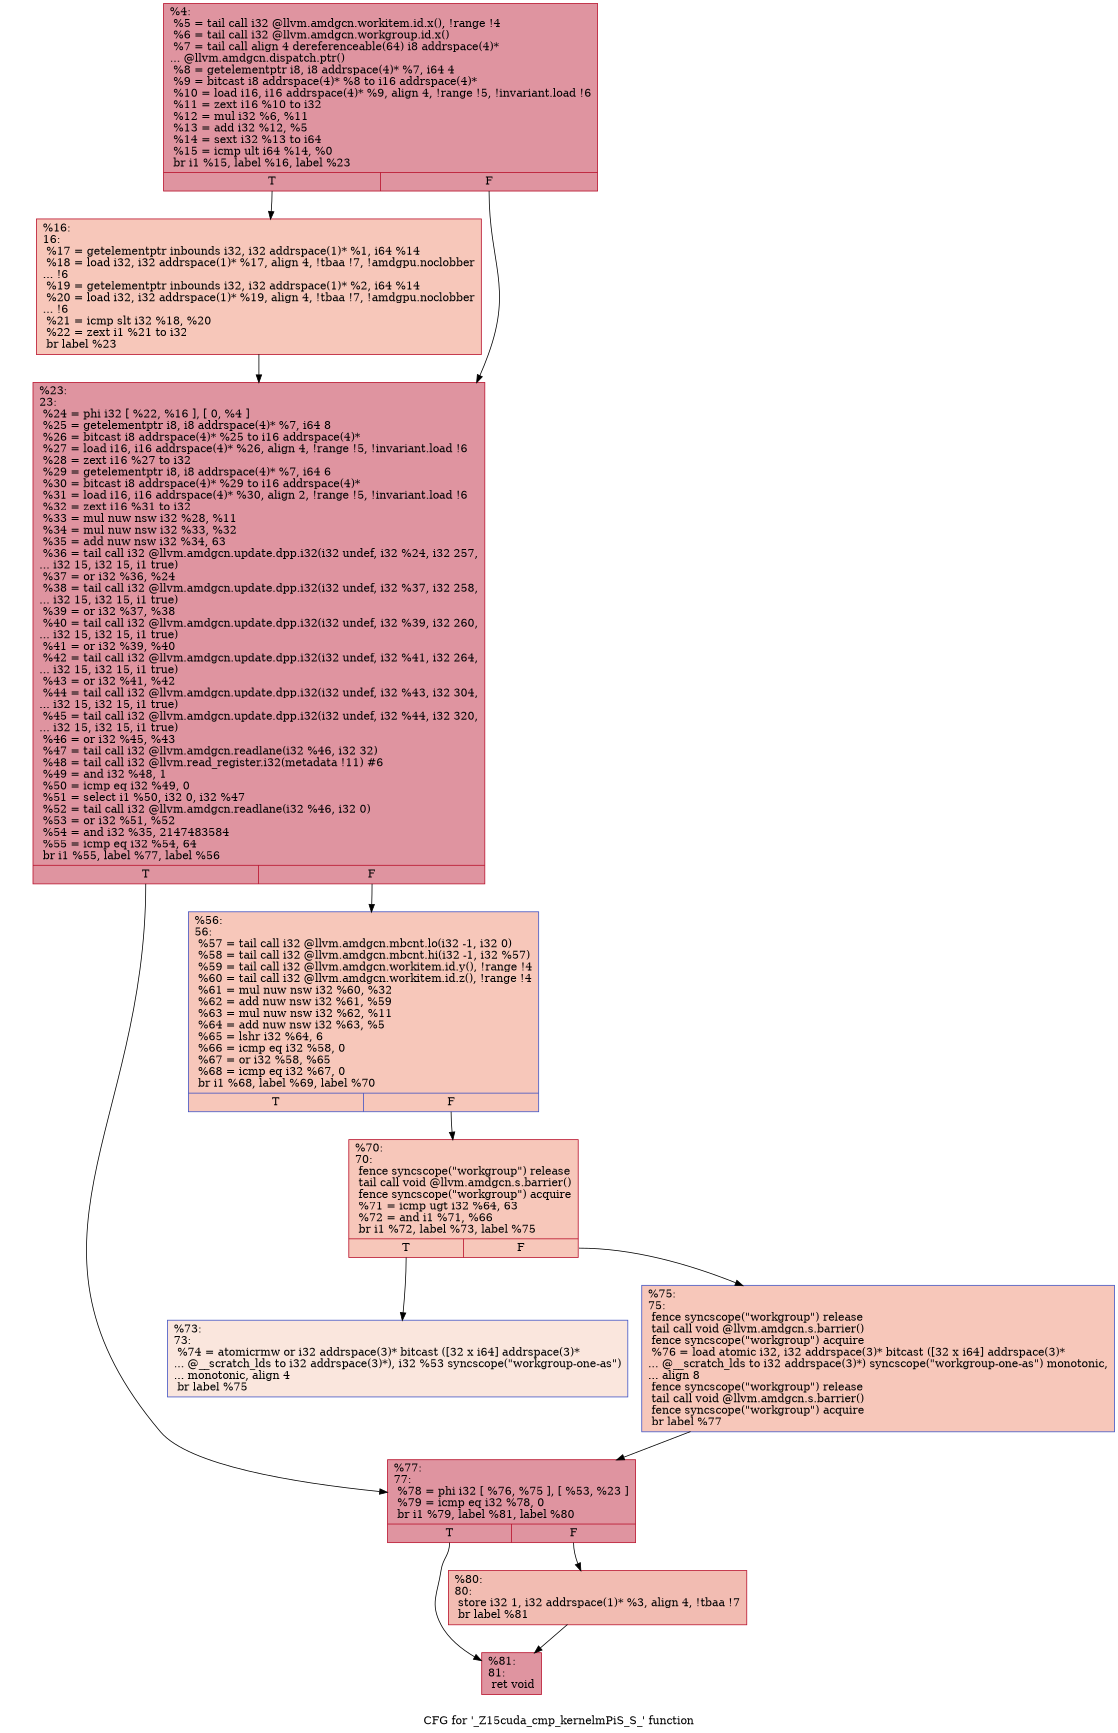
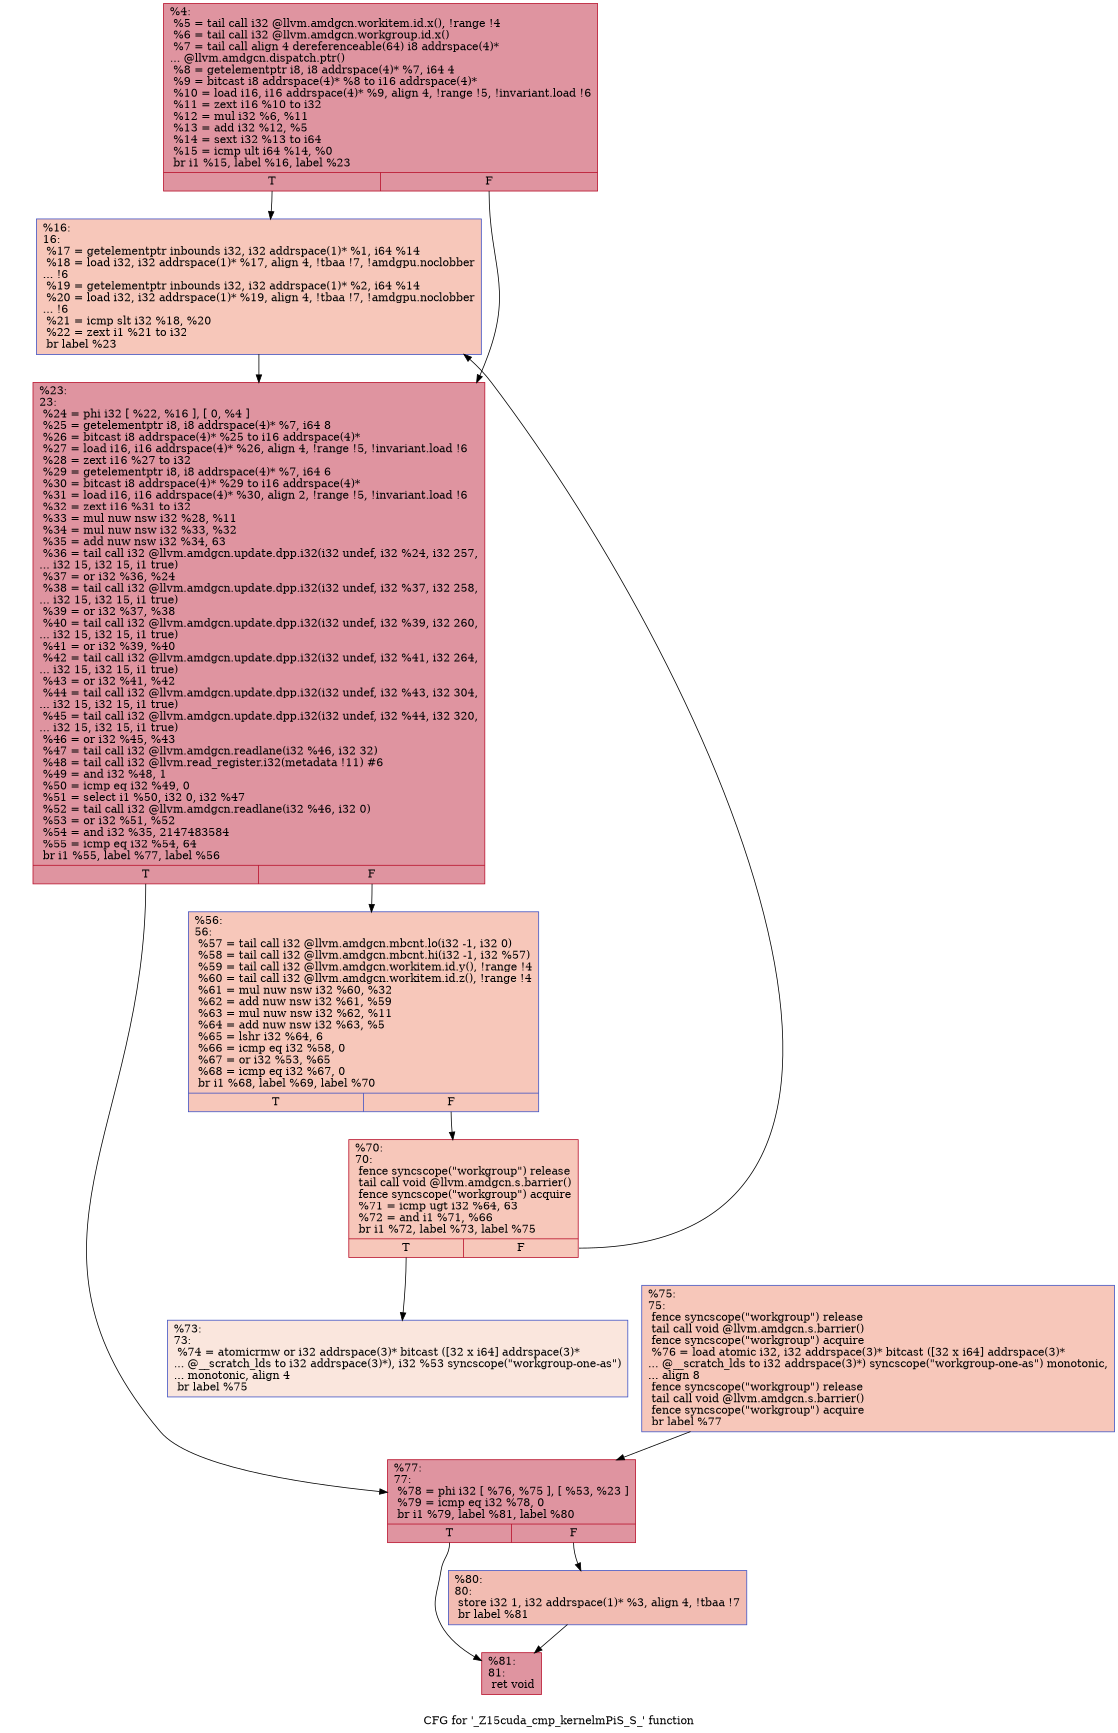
node "%16:": color #b70d28ff -> #3d50c3ff
node "%56:": text "%67 = or i32 %58, %65" -> "%67 = or i32 %53, %65"
edge "%70:" -> "%75:": now "%70:" -> "%16:"
node "%80:": color #b70d28ff -> #3d50c3ff
